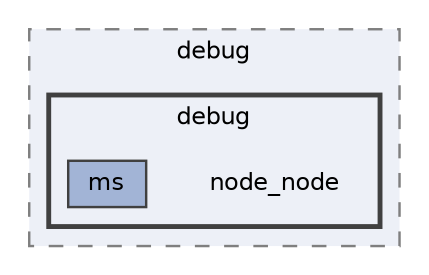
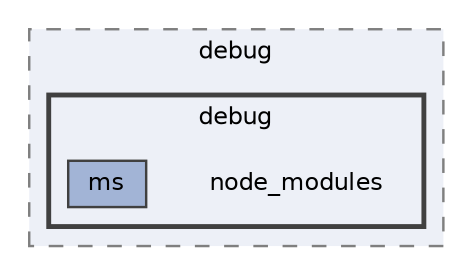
node "node_node": label "node_node" -> "node_modules"
